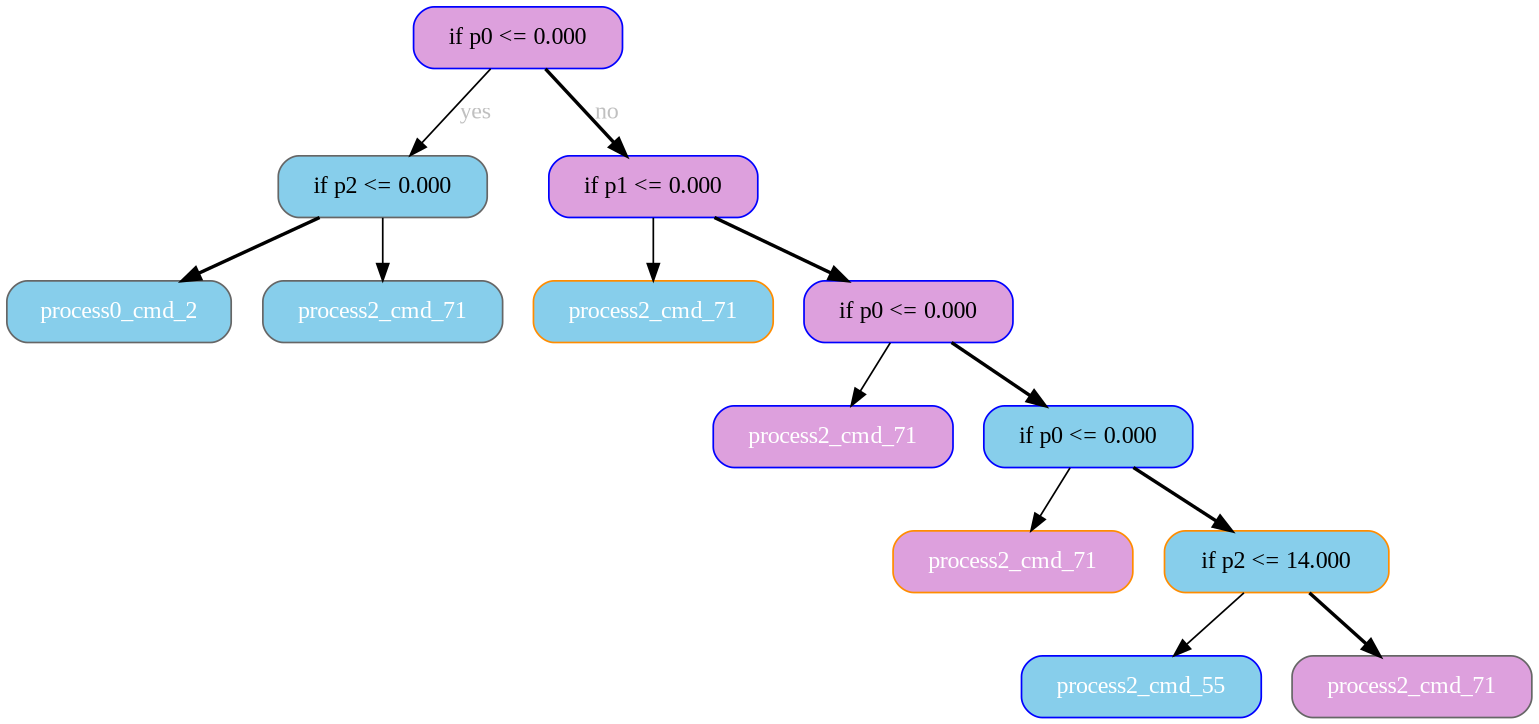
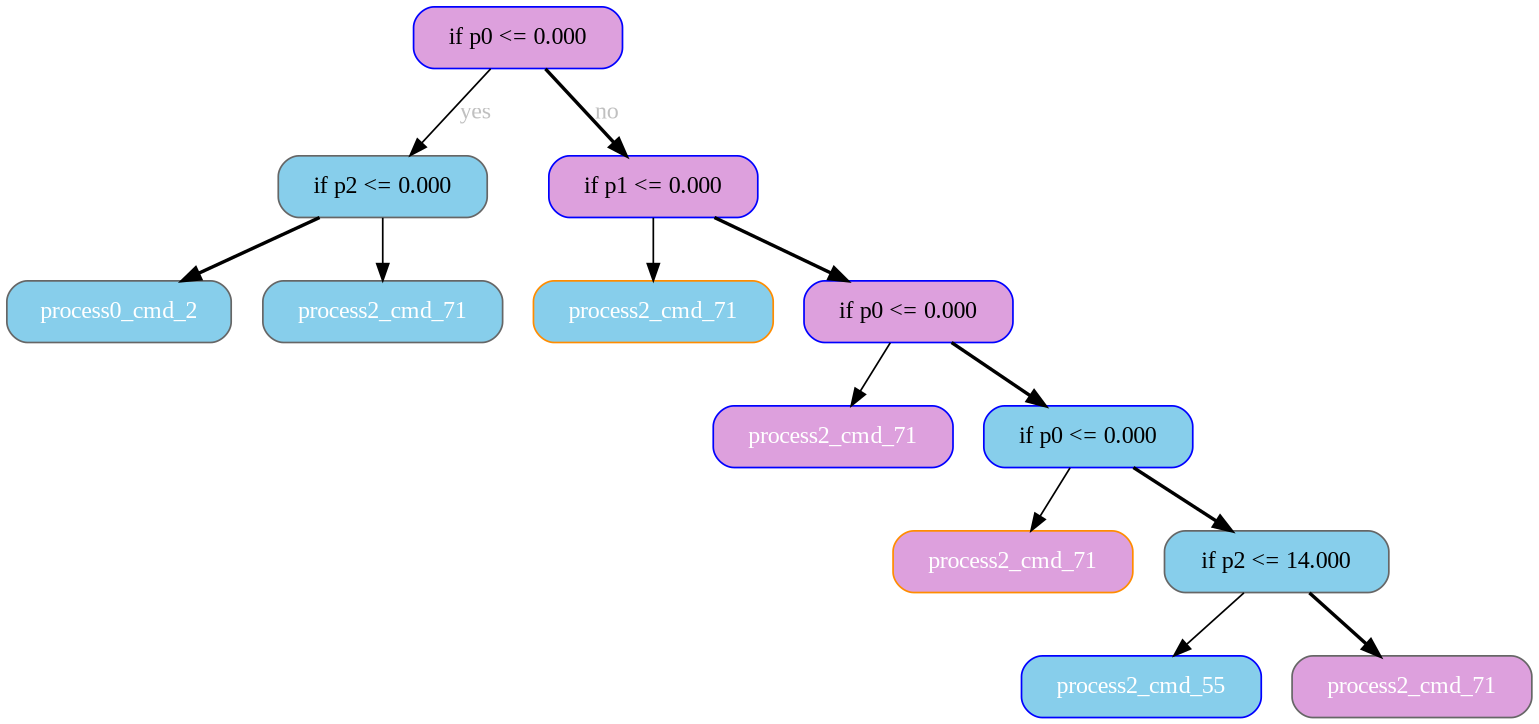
node "if p2 <= 14.000": color darkorange -> gray40
